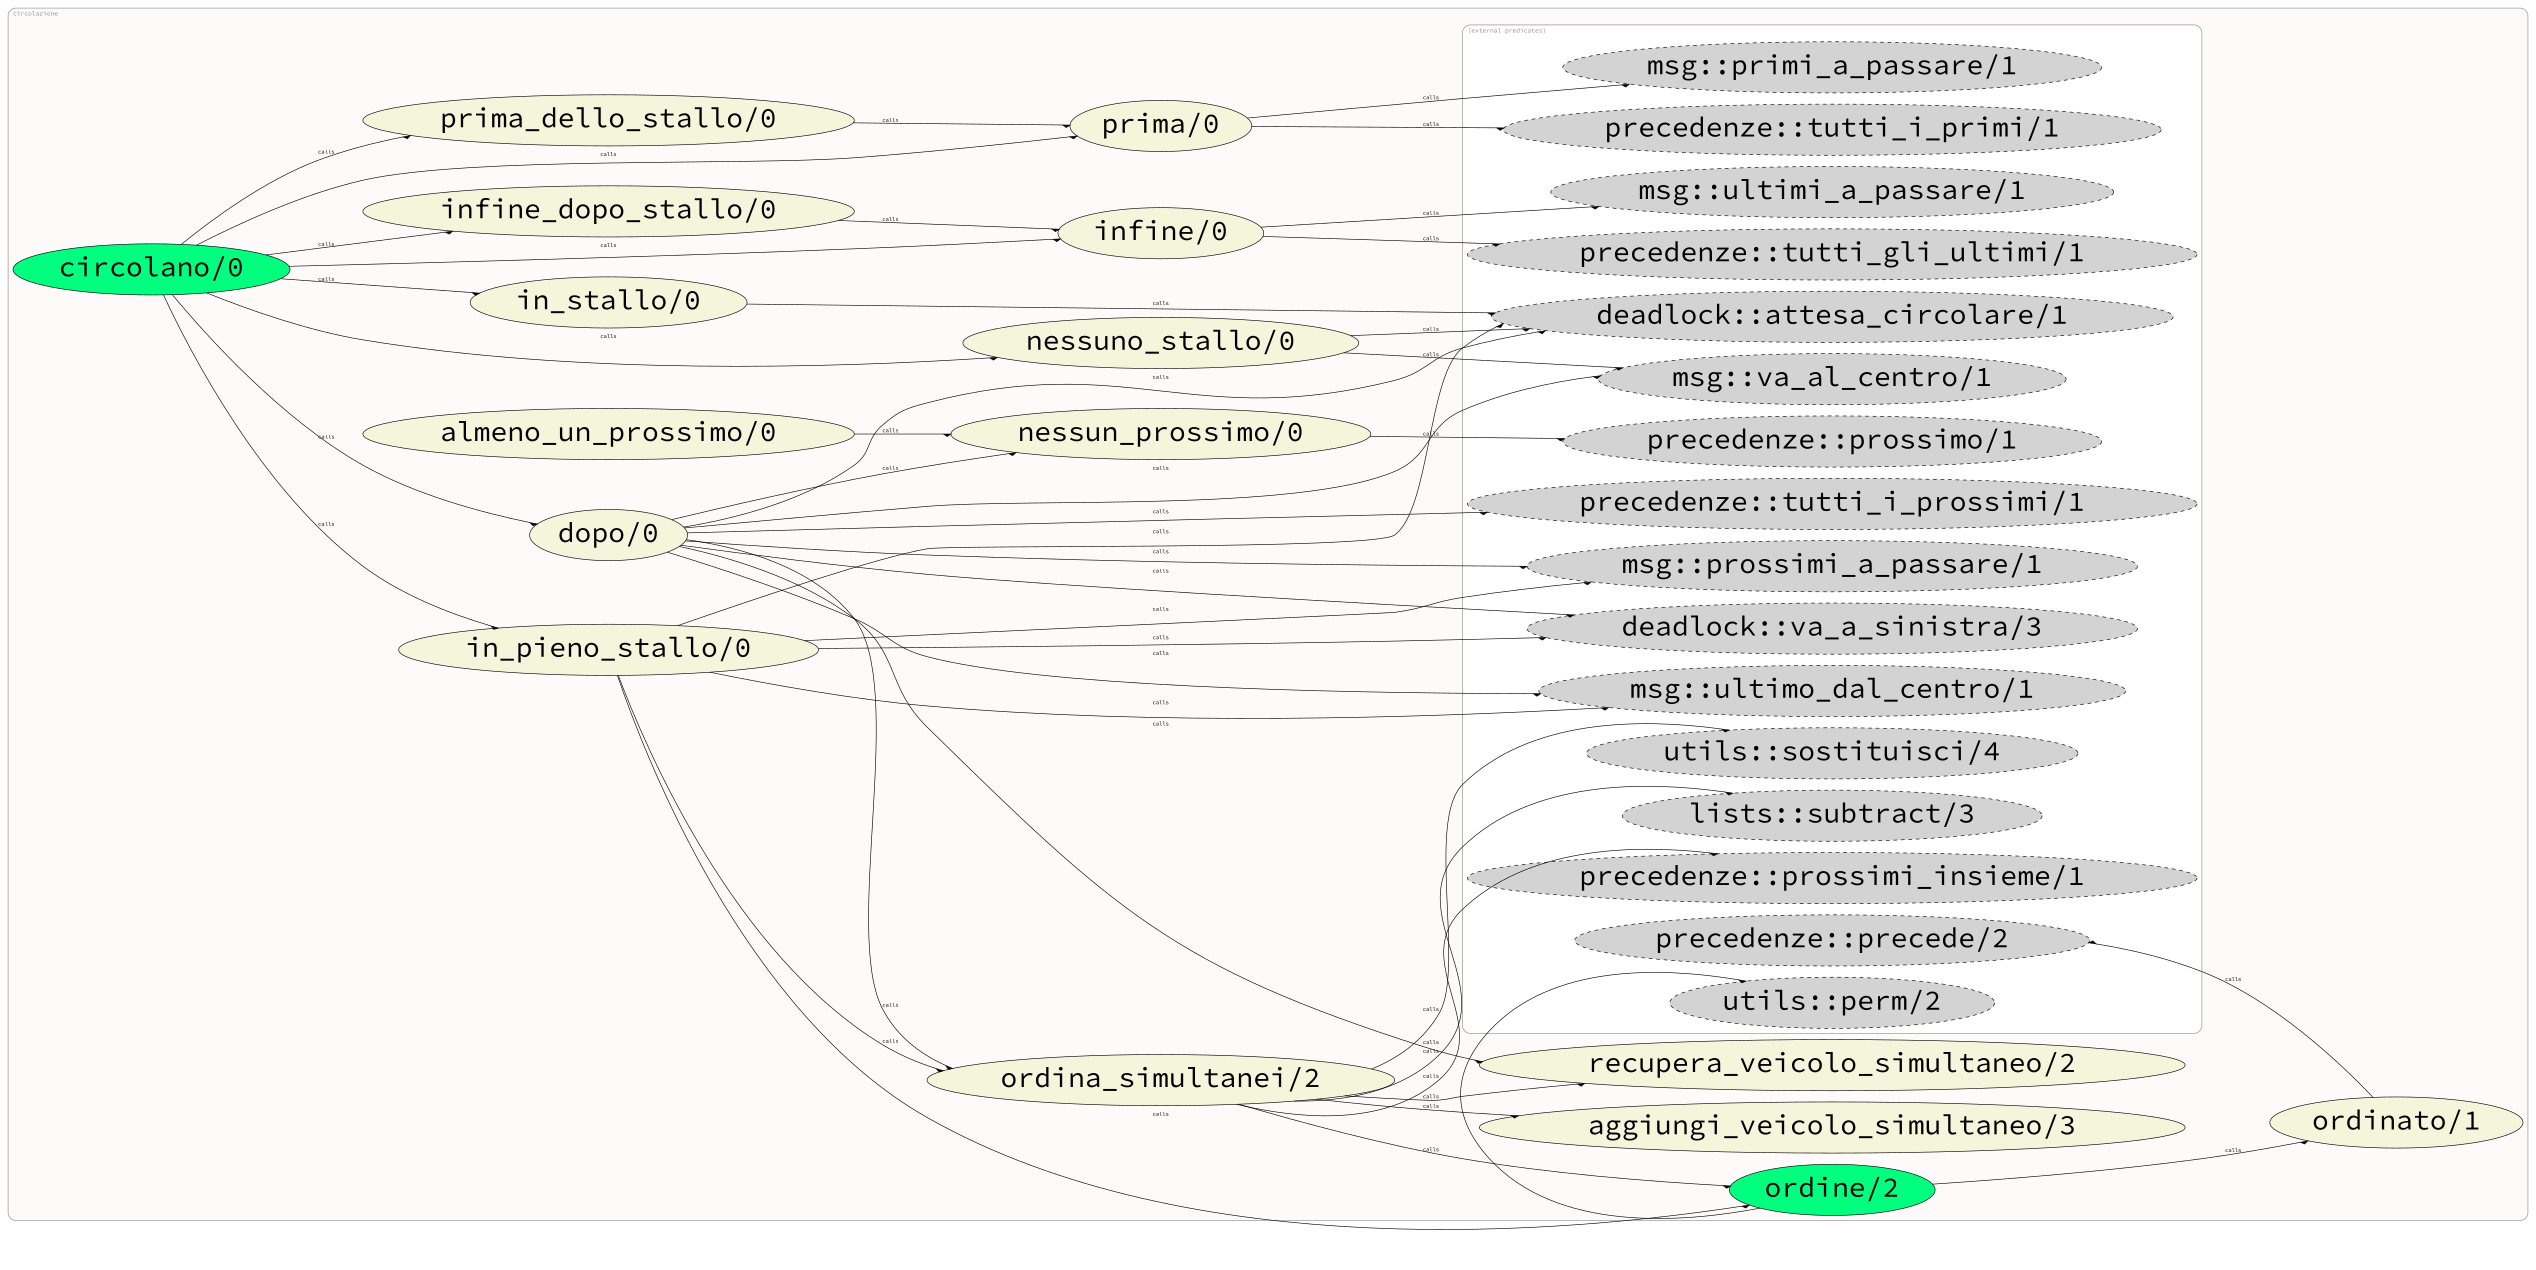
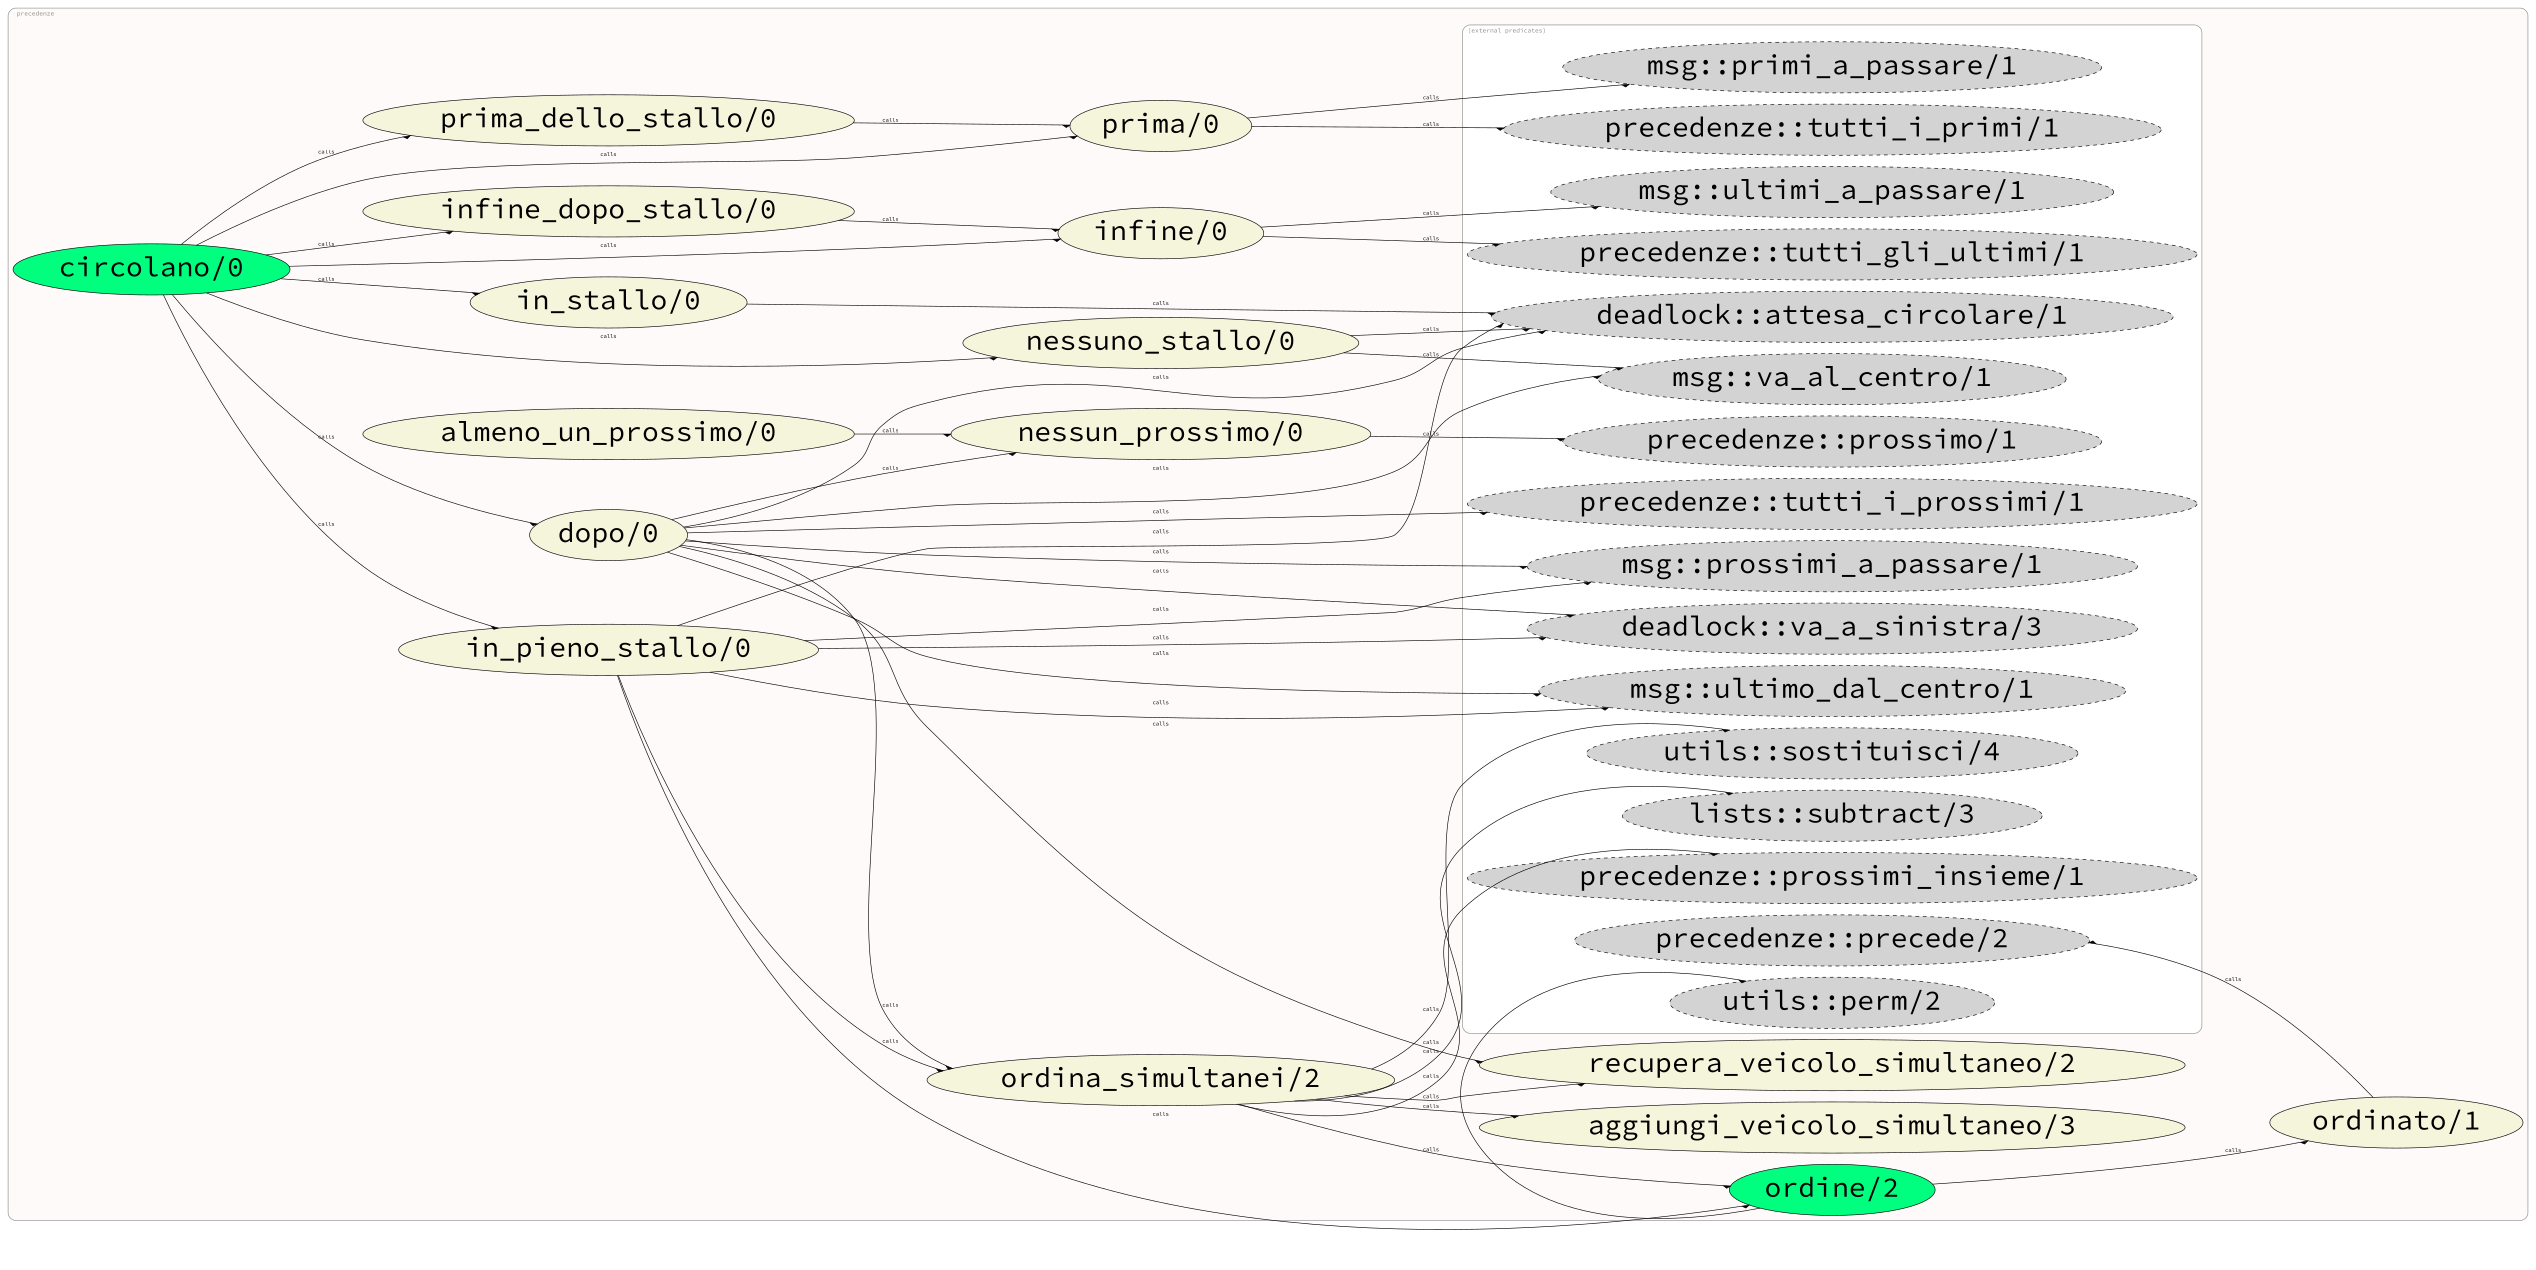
cluster "circolazione": label "circolazione" -> "precedenze"
